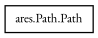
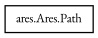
node "ares.Path.Path": label "ares.Path.Path" -> "ares.Ares.Path"
